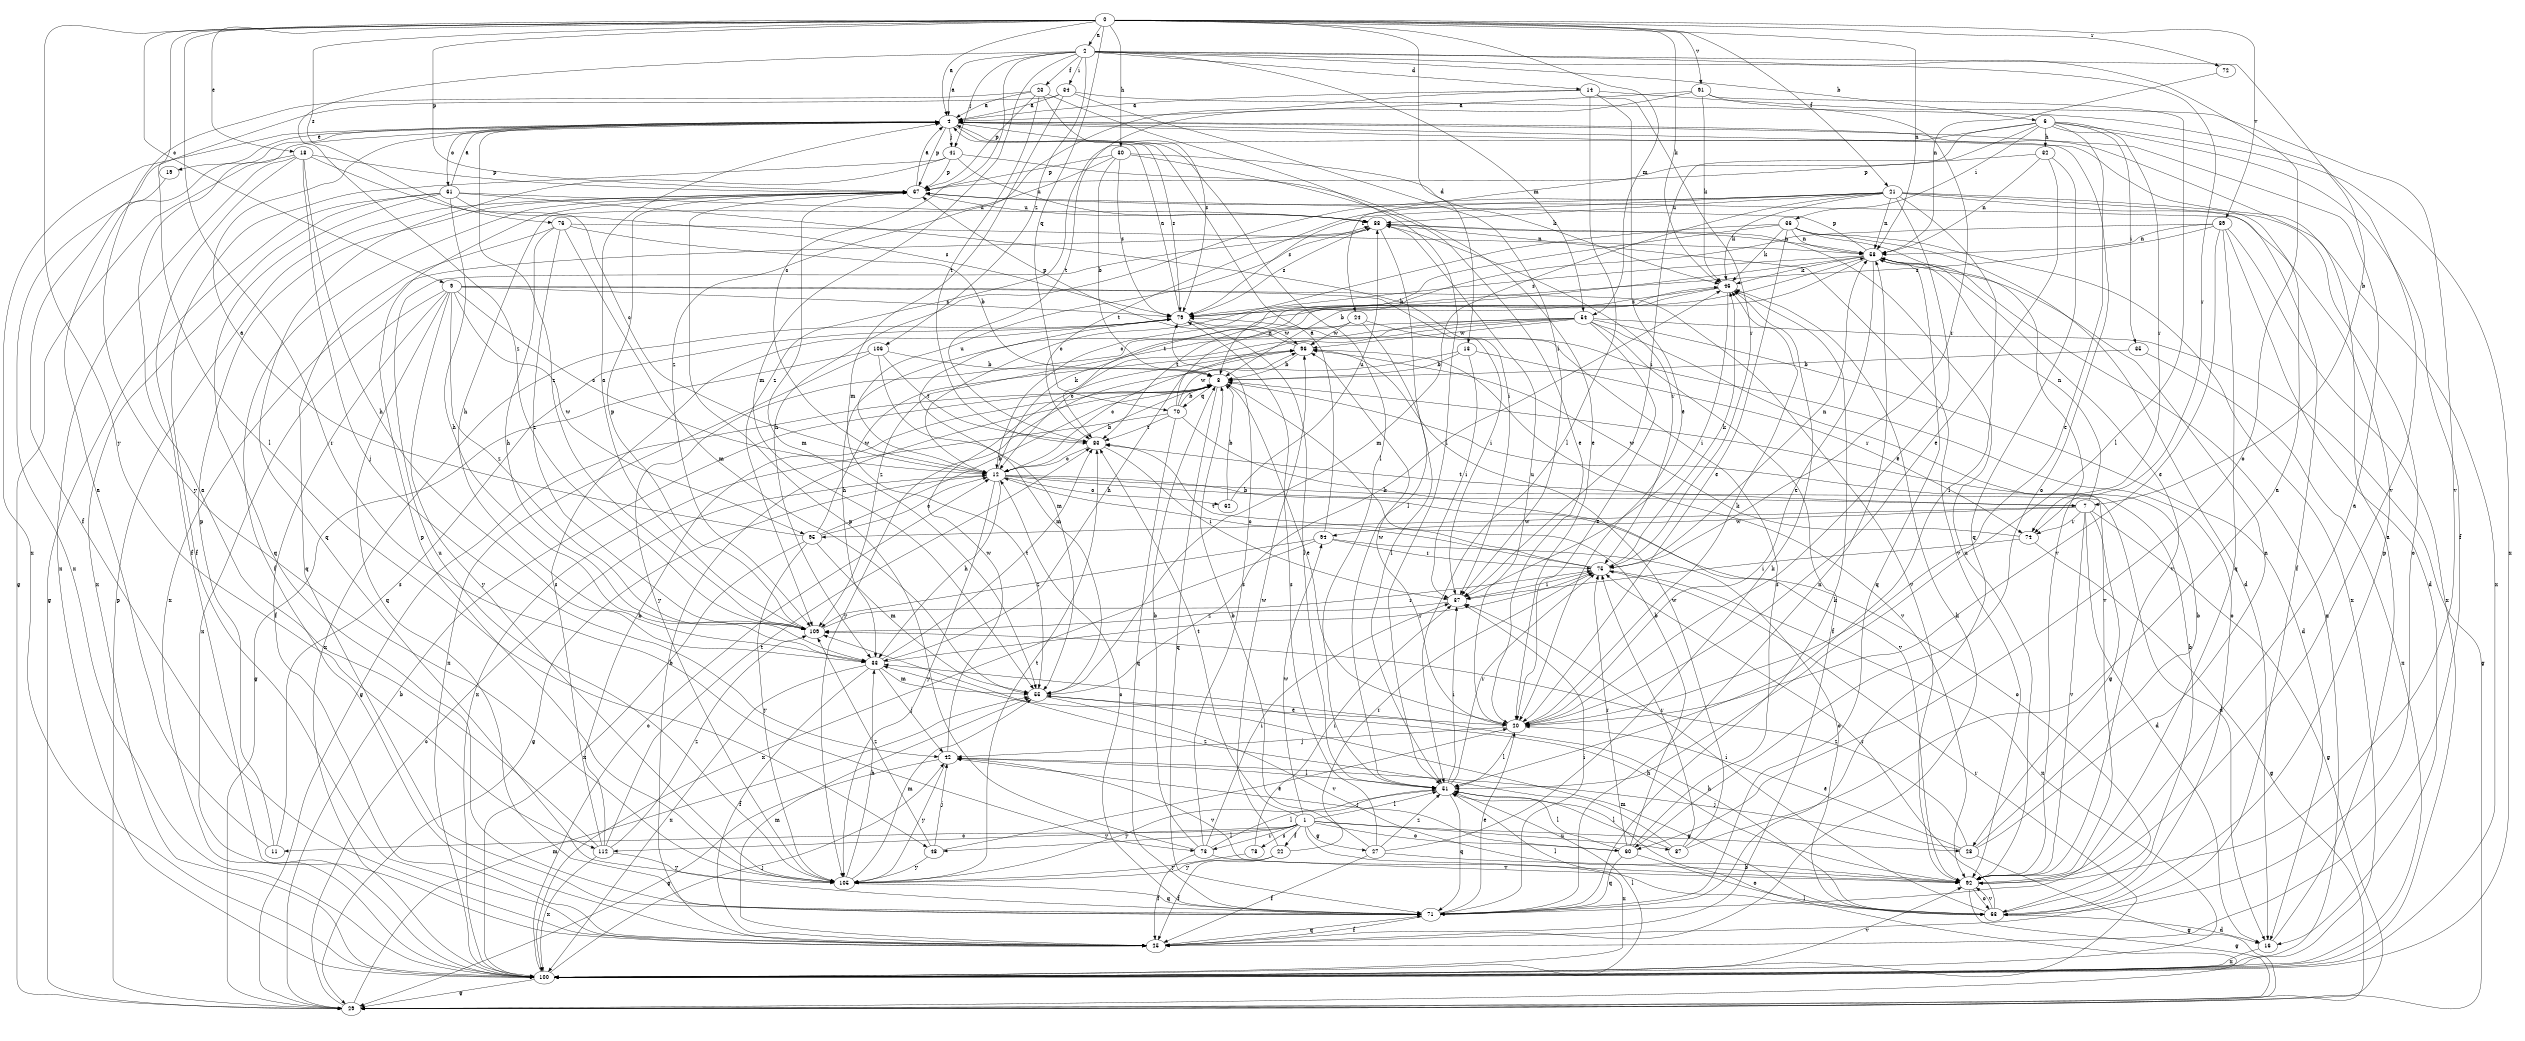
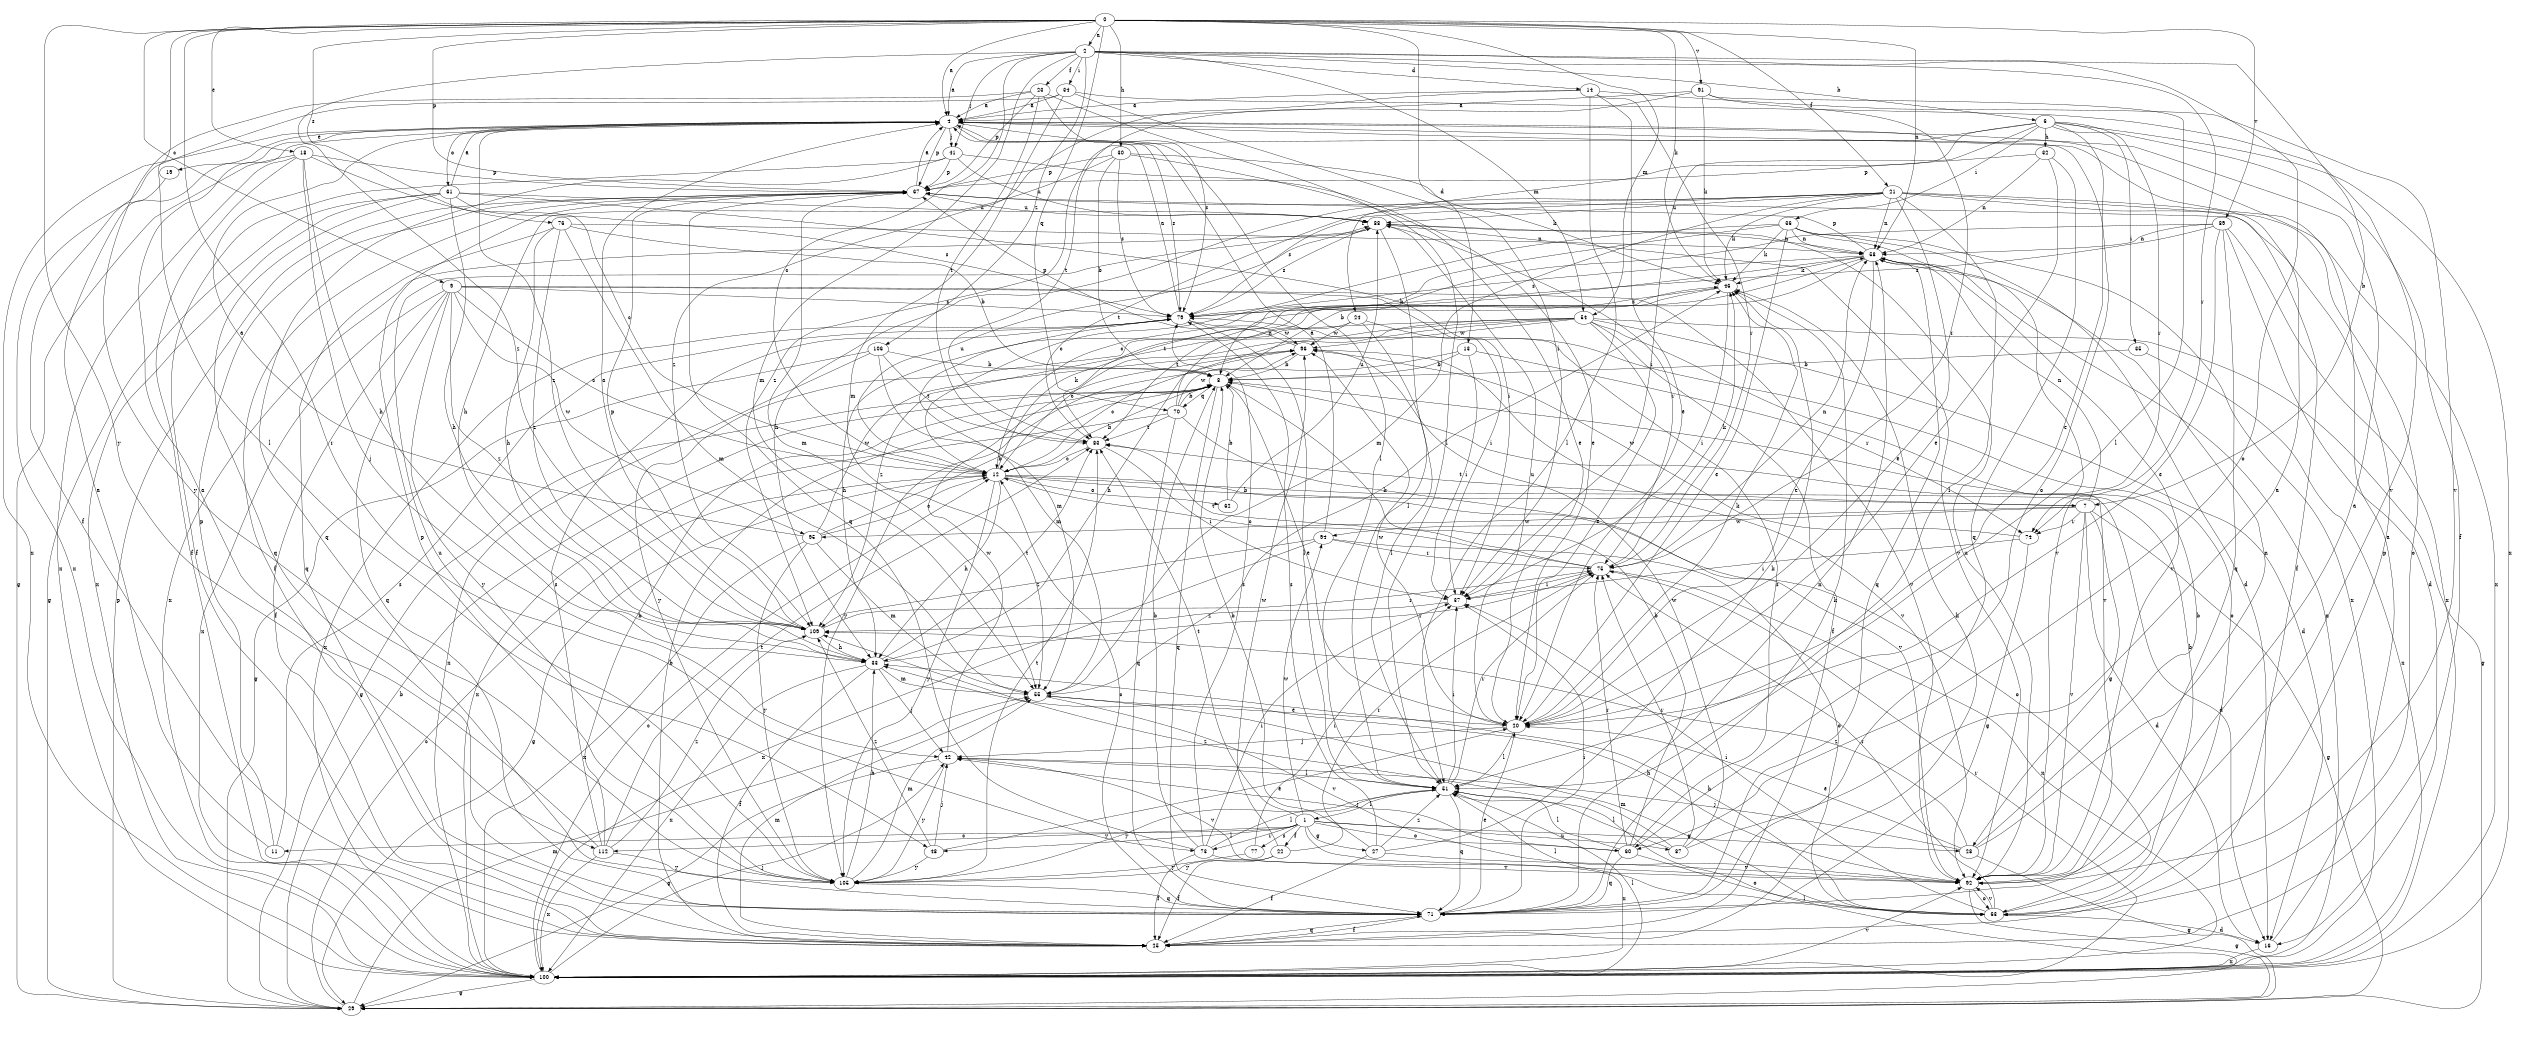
node "72": removed
edge "73" -> "67": label "p" -> "q"
edge "109" -> "33": added, label "h"
edge "1" -> "51": reversed
node "78": label "78" -> "77"
edge "27" -> "92": label "b" -> "v"
edge "74" -> "29": now "74" -> "71"
